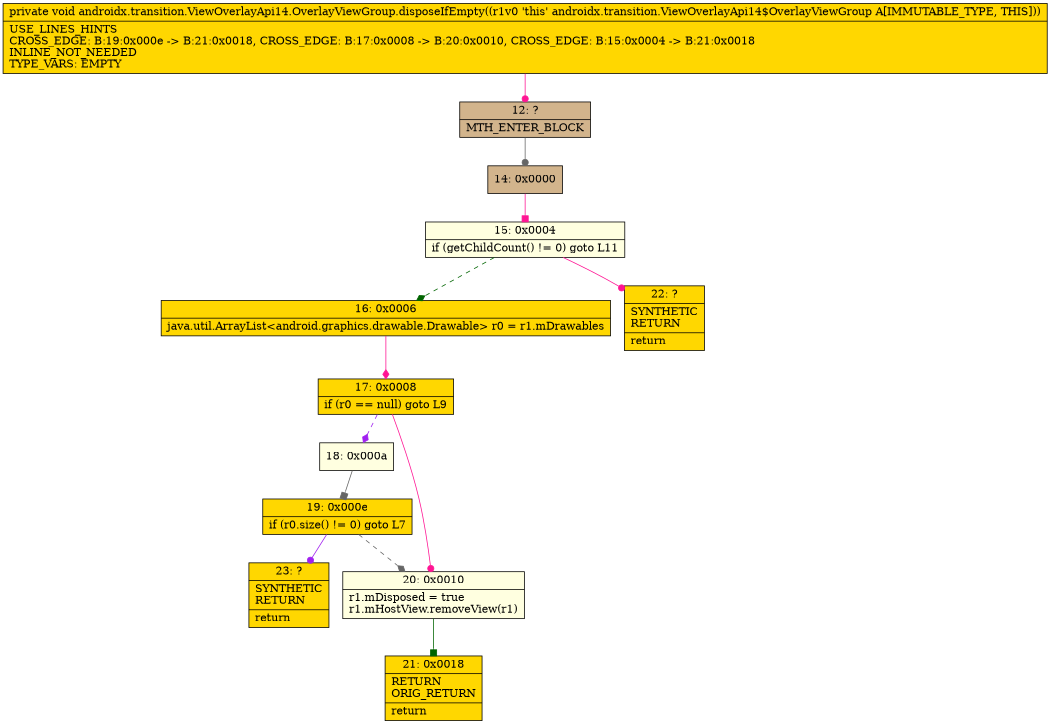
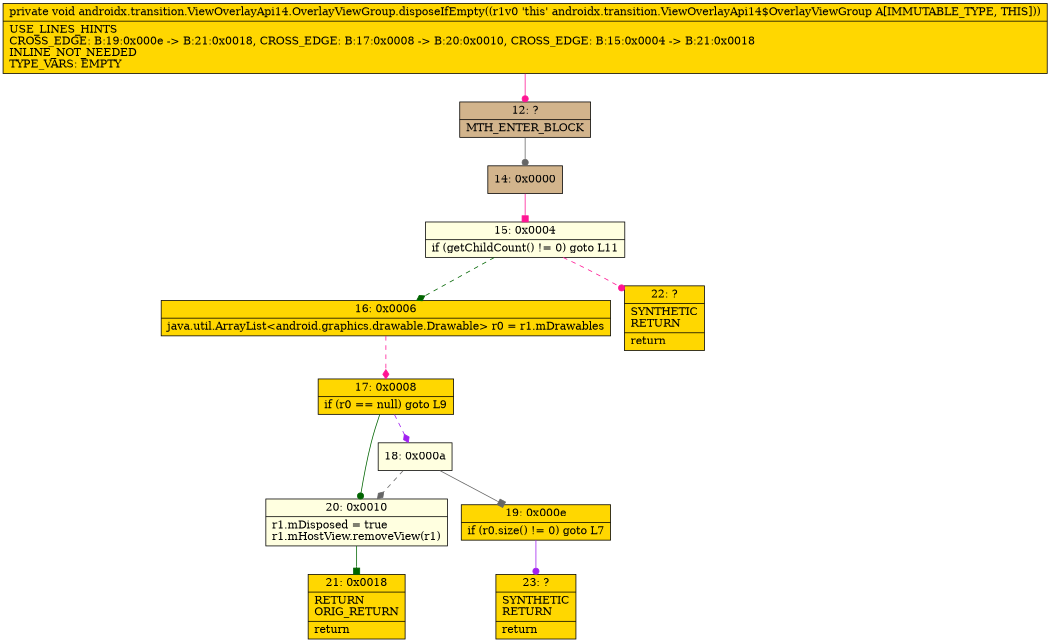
edge "15: 0x0004" -> "22: ?": style solid -> dashed
edge "16: 0x0006" -> "17: 0x0008": style solid -> dashed
edge "17: 0x0008" -> "20: 0x0010": color deeppink -> darkgreen
edge "19: 0x000e" -> "20: 0x0010": now "18: 0x000a" -> "20: 0x0010"
